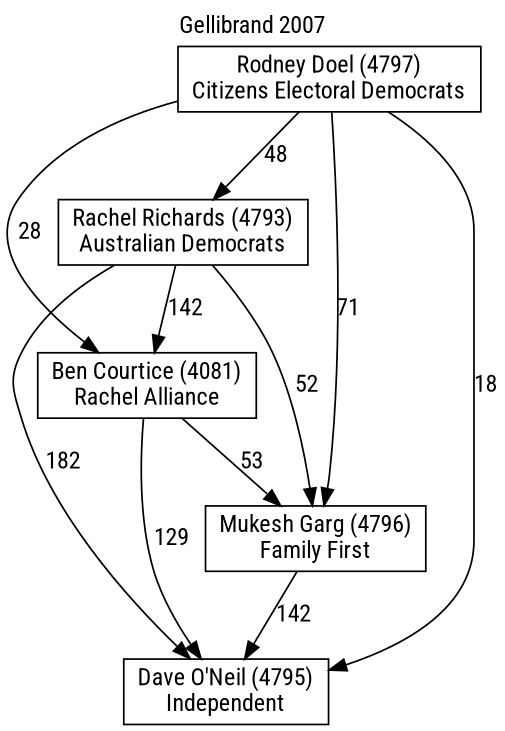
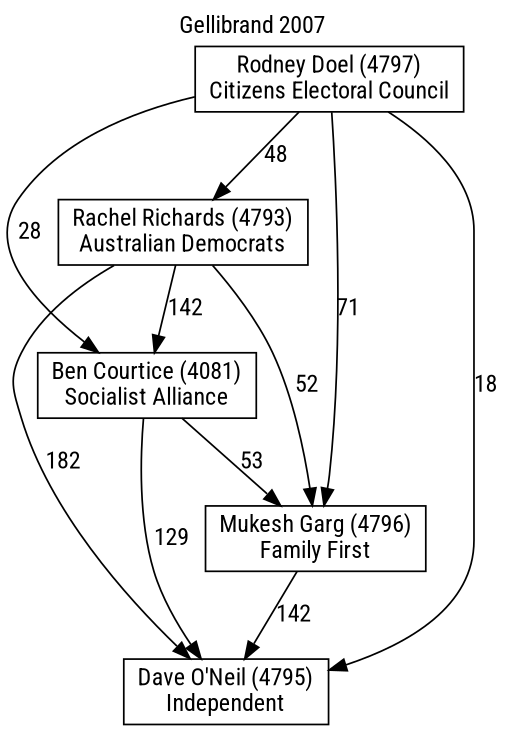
node "Rodney Doel (4797) Citizens Electoral Democrats": label "Rodney Doel (4797) Citizens Electoral Democrats" -> "Rodney Doel (4797) Citizens Electoral Council"
node "Ben Courtice (4081) Rachel Alliance": label "Ben Courtice (4081) Rachel Alliance" -> "Ben Courtice (4081) Socialist Alliance"
